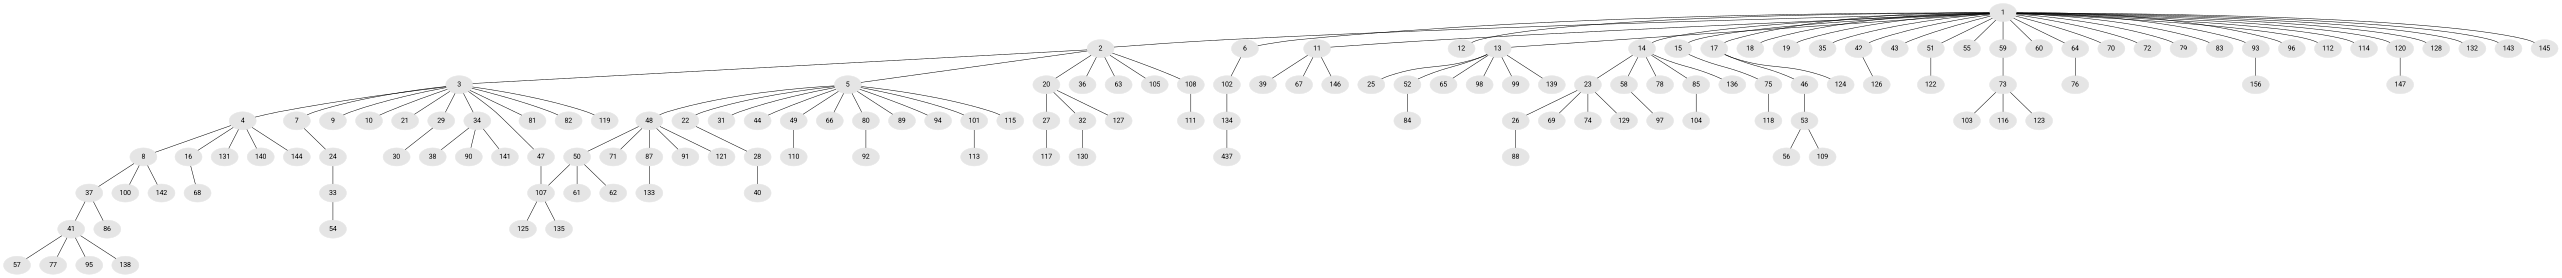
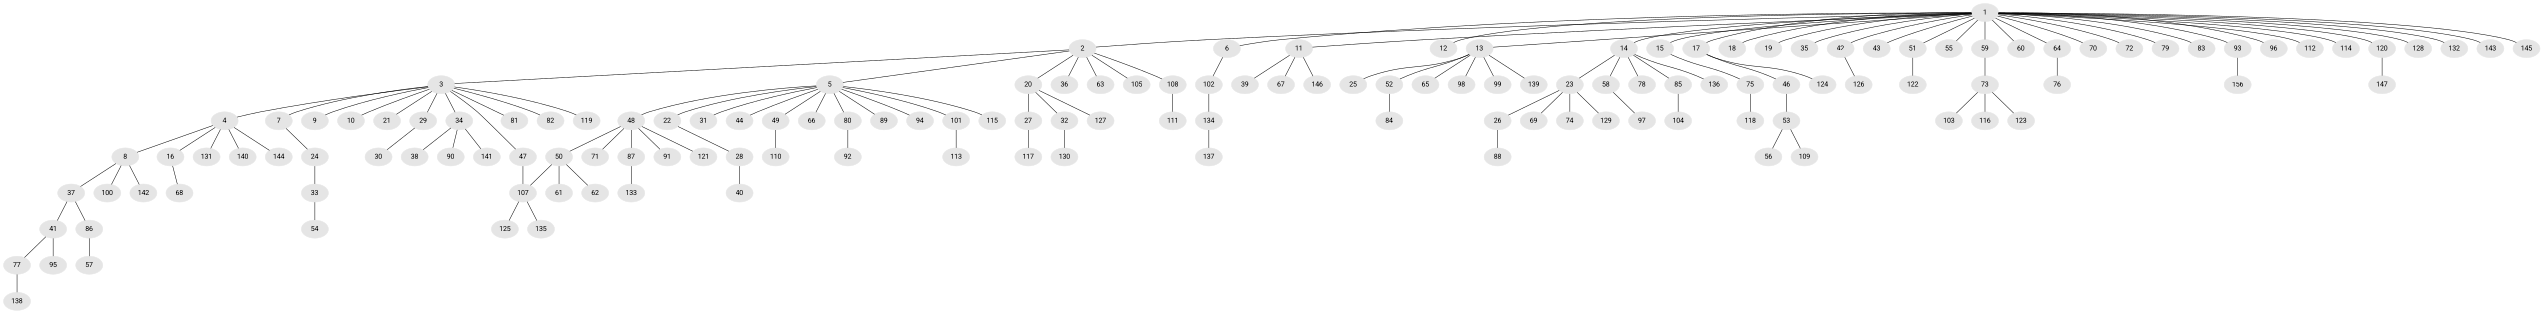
node "437": label "437" -> "137"
edge "41" -- "57": now "86" -- "57"
edge "41" -- "138": now "77" -- "138"
